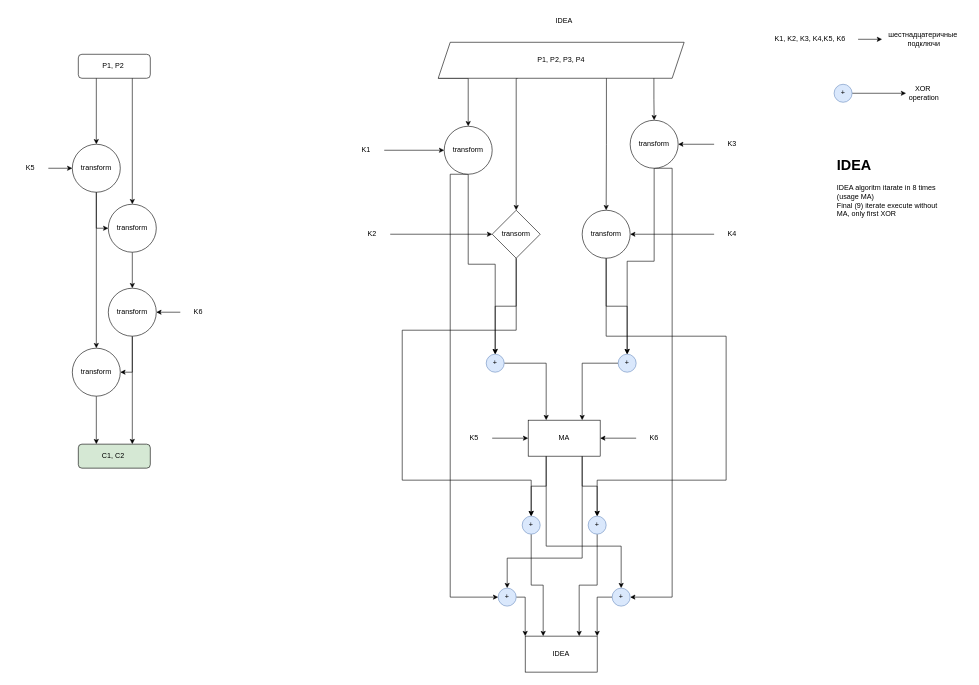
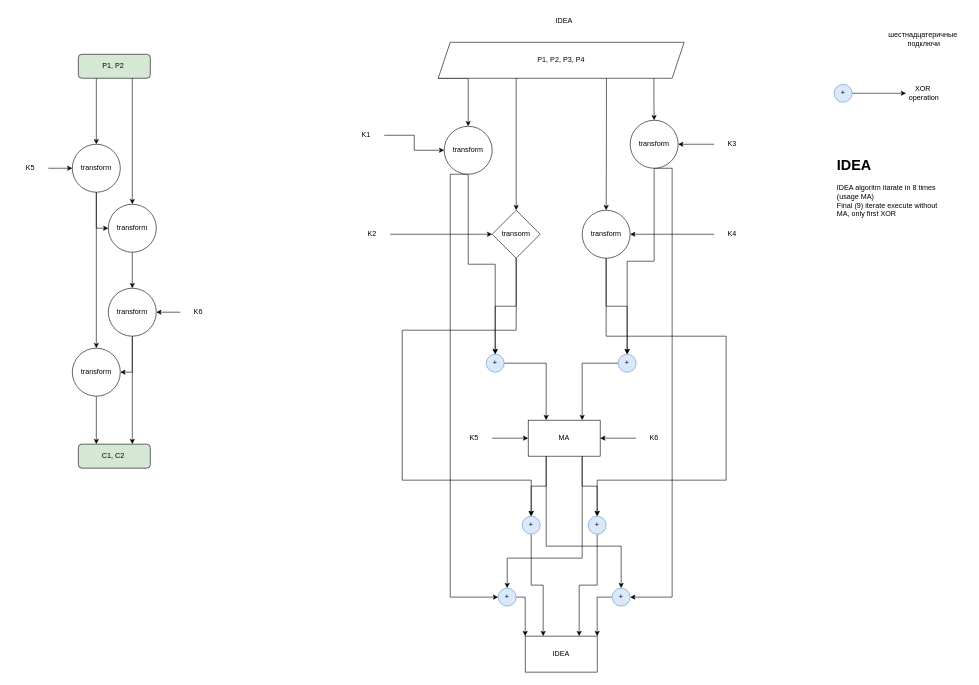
node "K1, K2, K3, K4,K5, K6": removed
edge "K1, K2, K3, K4,K5, K6" -> "шестнадцатеричные подключи": removed
node "P1, P2": fillcolor #ffffff -> #d5e8d4
node "K1": moved (366, 150) -> (366, 135)
